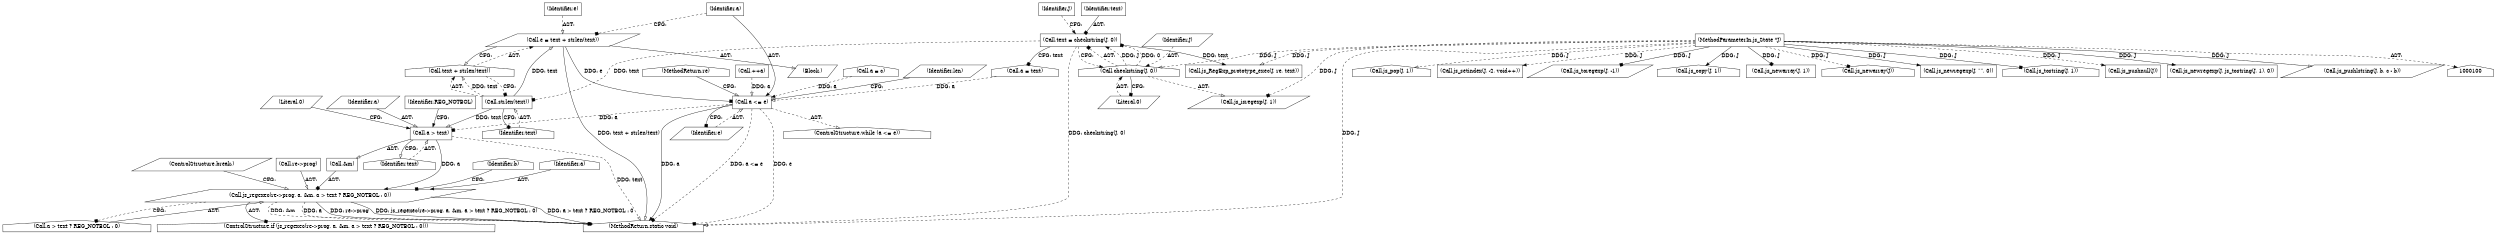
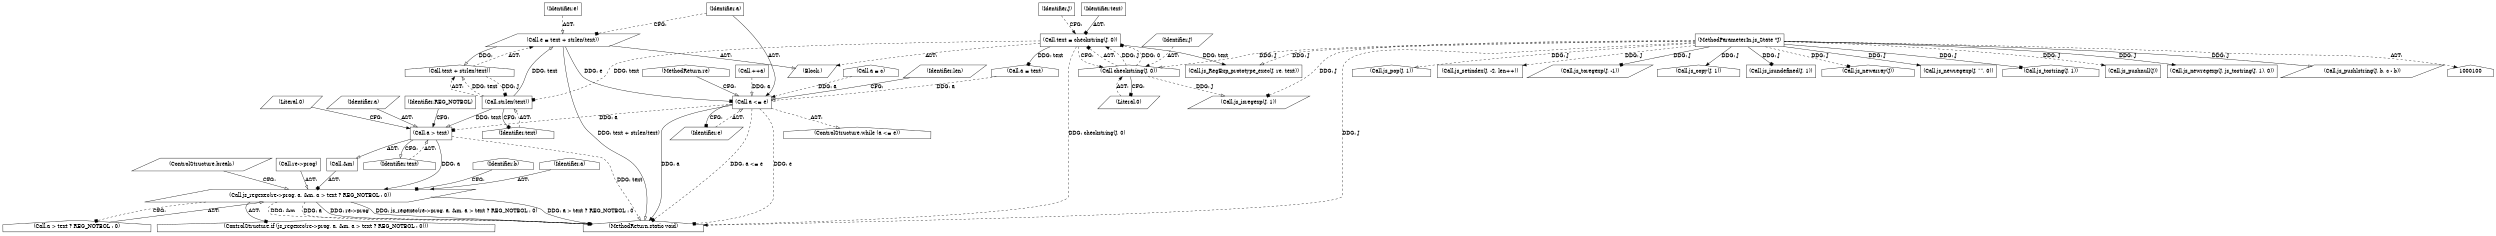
edge "(Call,text = checkstring(J, 0))" -> "(Block,)": added, label "AST:"
edge "(Call,e = text + strlen(text))" -> "(Call,text + strlen(text))": label "CFG: " -> "DDG: "
edge "(Call,text = checkstring(J, 0))" -> "(Call,a = text)": label "CFG: text" -> "DDG: text"
node "(Call,js_setindex(J, -2, void++))": label "(Call,js_setindex(J, -2, void++))" -> "(Call,js_setindex(J, -2, len++))"
node "(Call,js_newarray(J, 1))": label "(Call,js_newarray(J, 1))" -> "(Call,js_isundefined(J, 1))"
edge "(Call,text + strlen(text))" -> "(Call,strlen(text))": label "CFG: " -> "DDG: J"
edge "(Call,checkstring(J, 0))" -> "(Call,js_isregexp(J, 1))": label "AST: " -> "DDG: J"
edge "(Call,text = checkstring(J, 0))" -> "(MethodReturn,static void)": arrowhead onormal -> normal
